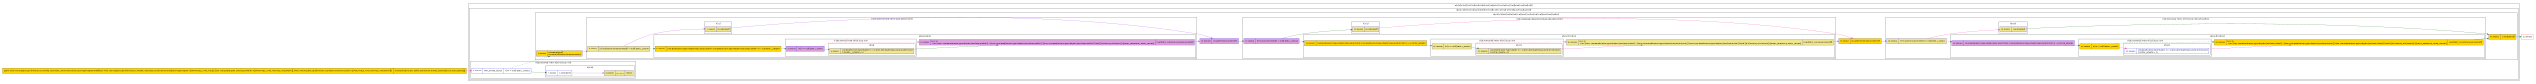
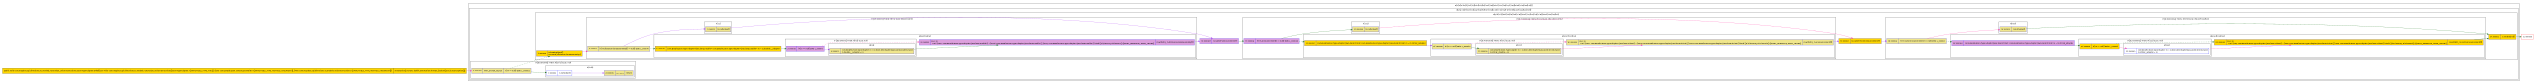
node "0: 0x0000": fillcolor white -> khaki
